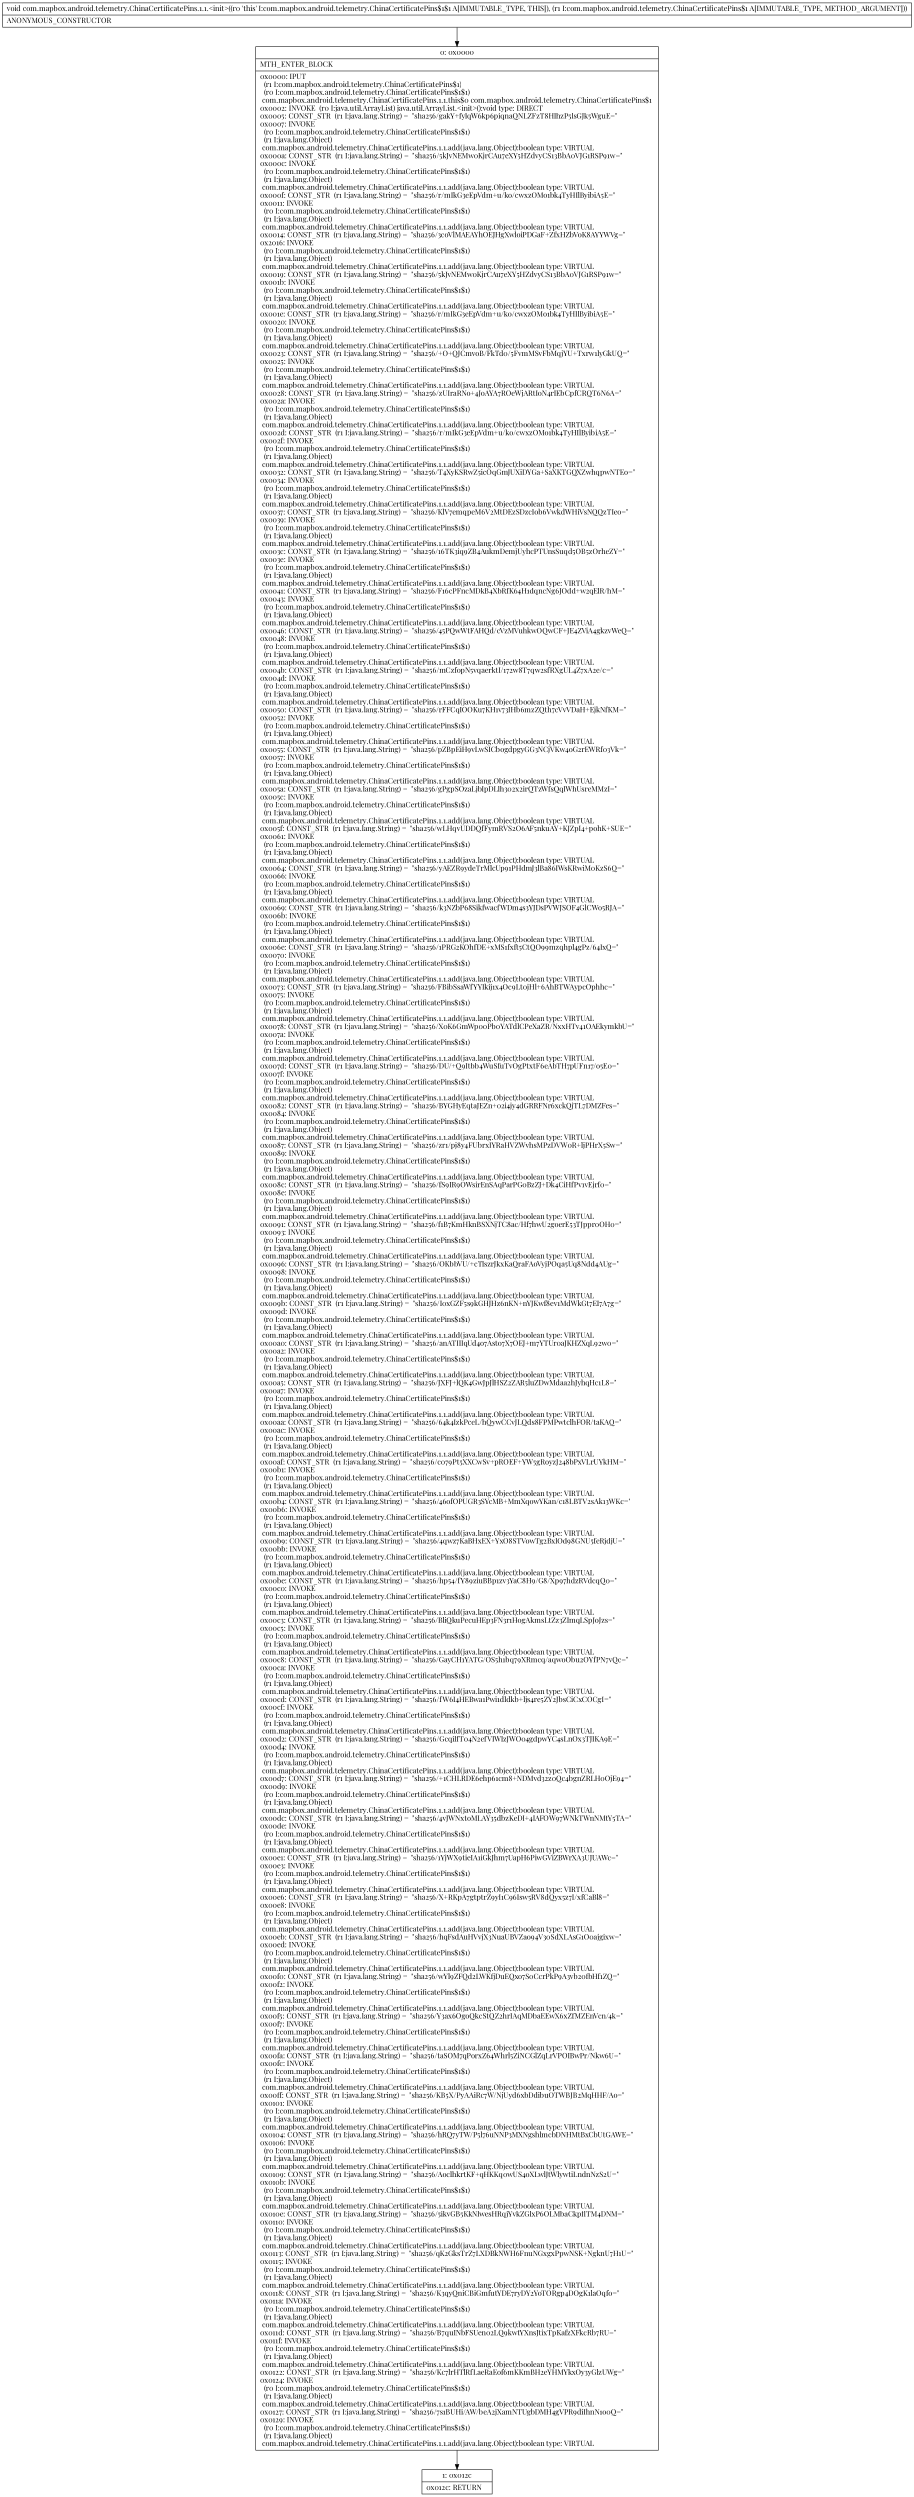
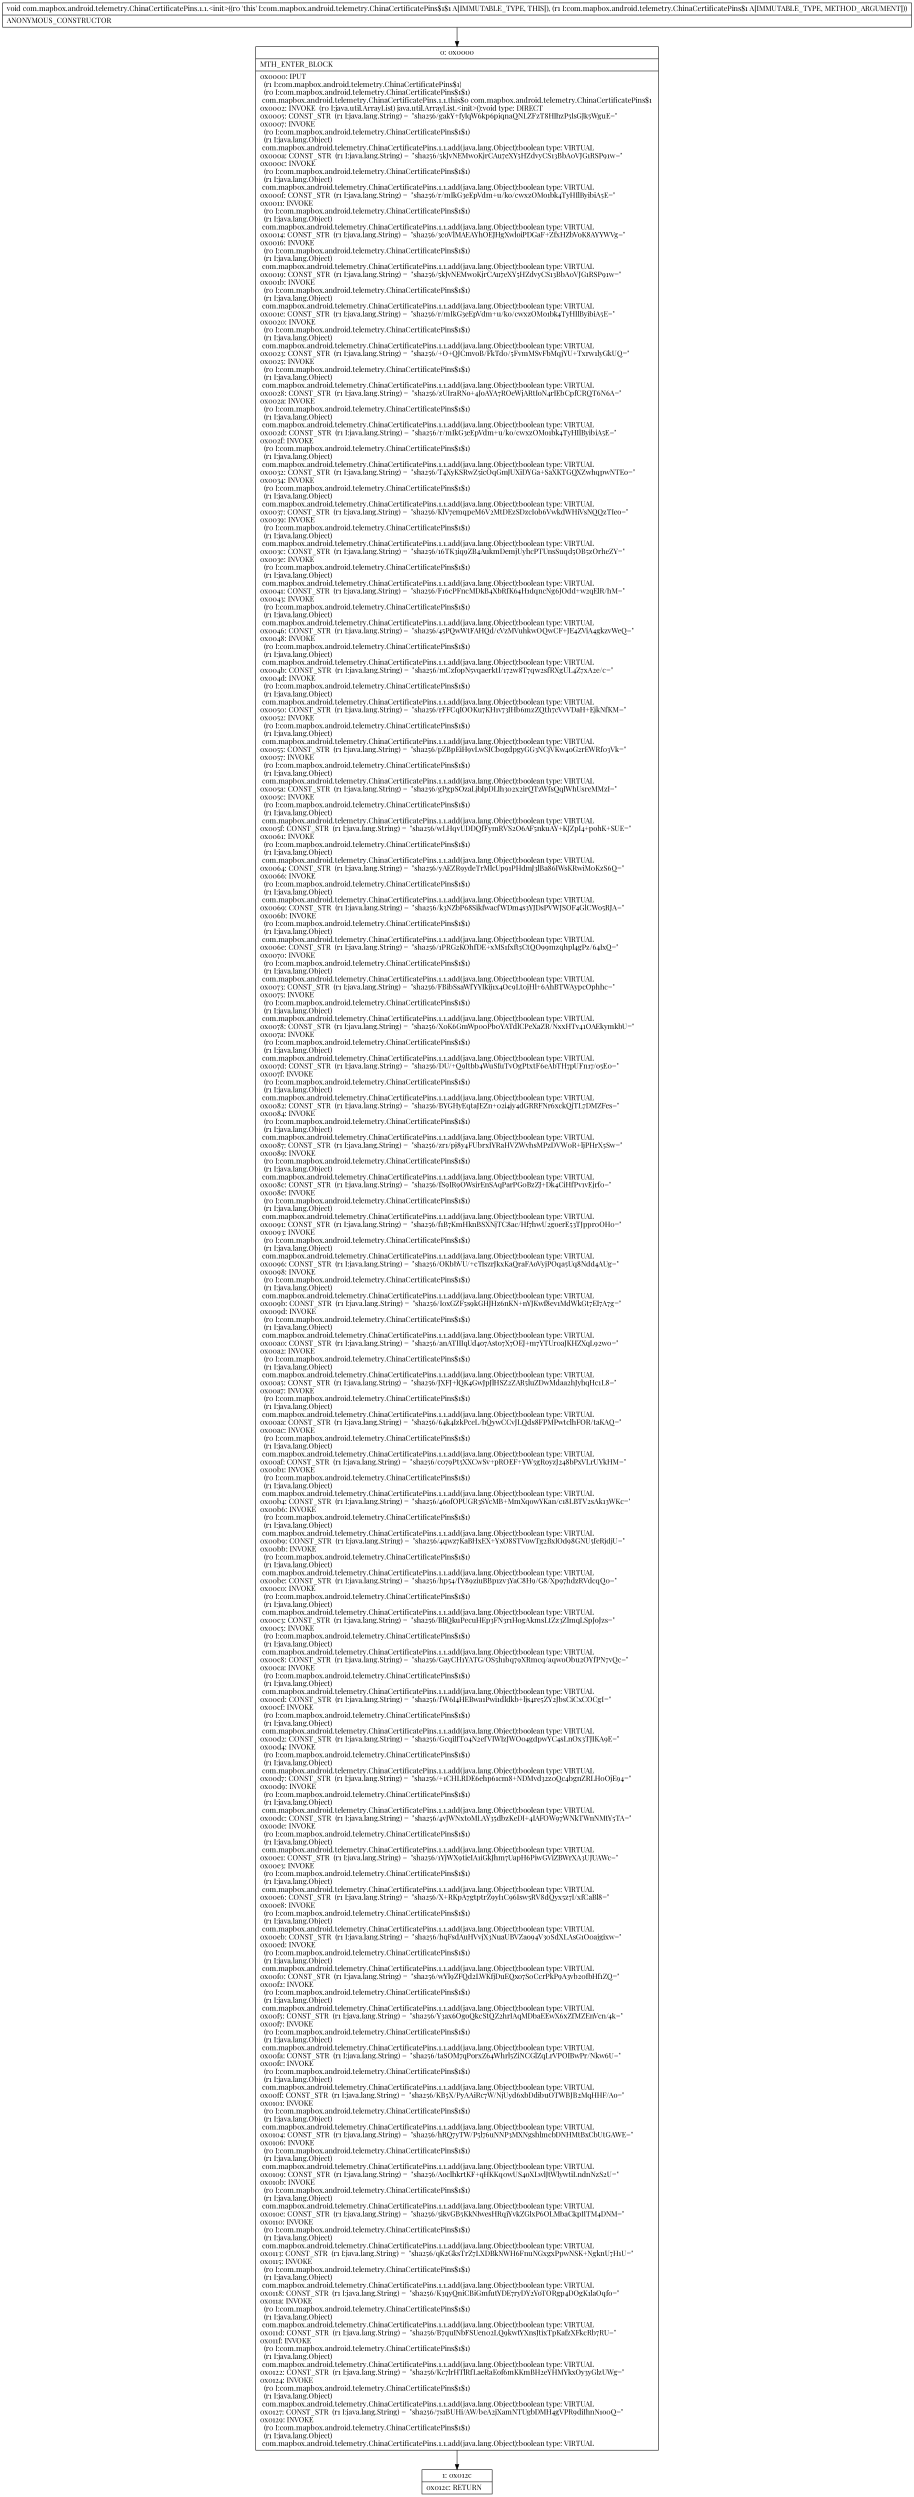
node "0: 0x0000": text "0x2016: INVOKE" -> "0x0016: INVOKE"
